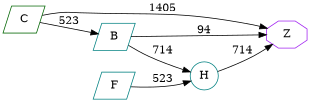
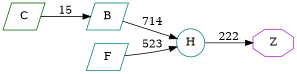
edge "C" -> "Z": removed, label "1405"
edge "C" -> "B": label "523" -> "15"
edge "B" -> "Z": removed, label "94"
edge "H" -> "Z": label "714" -> "222"
